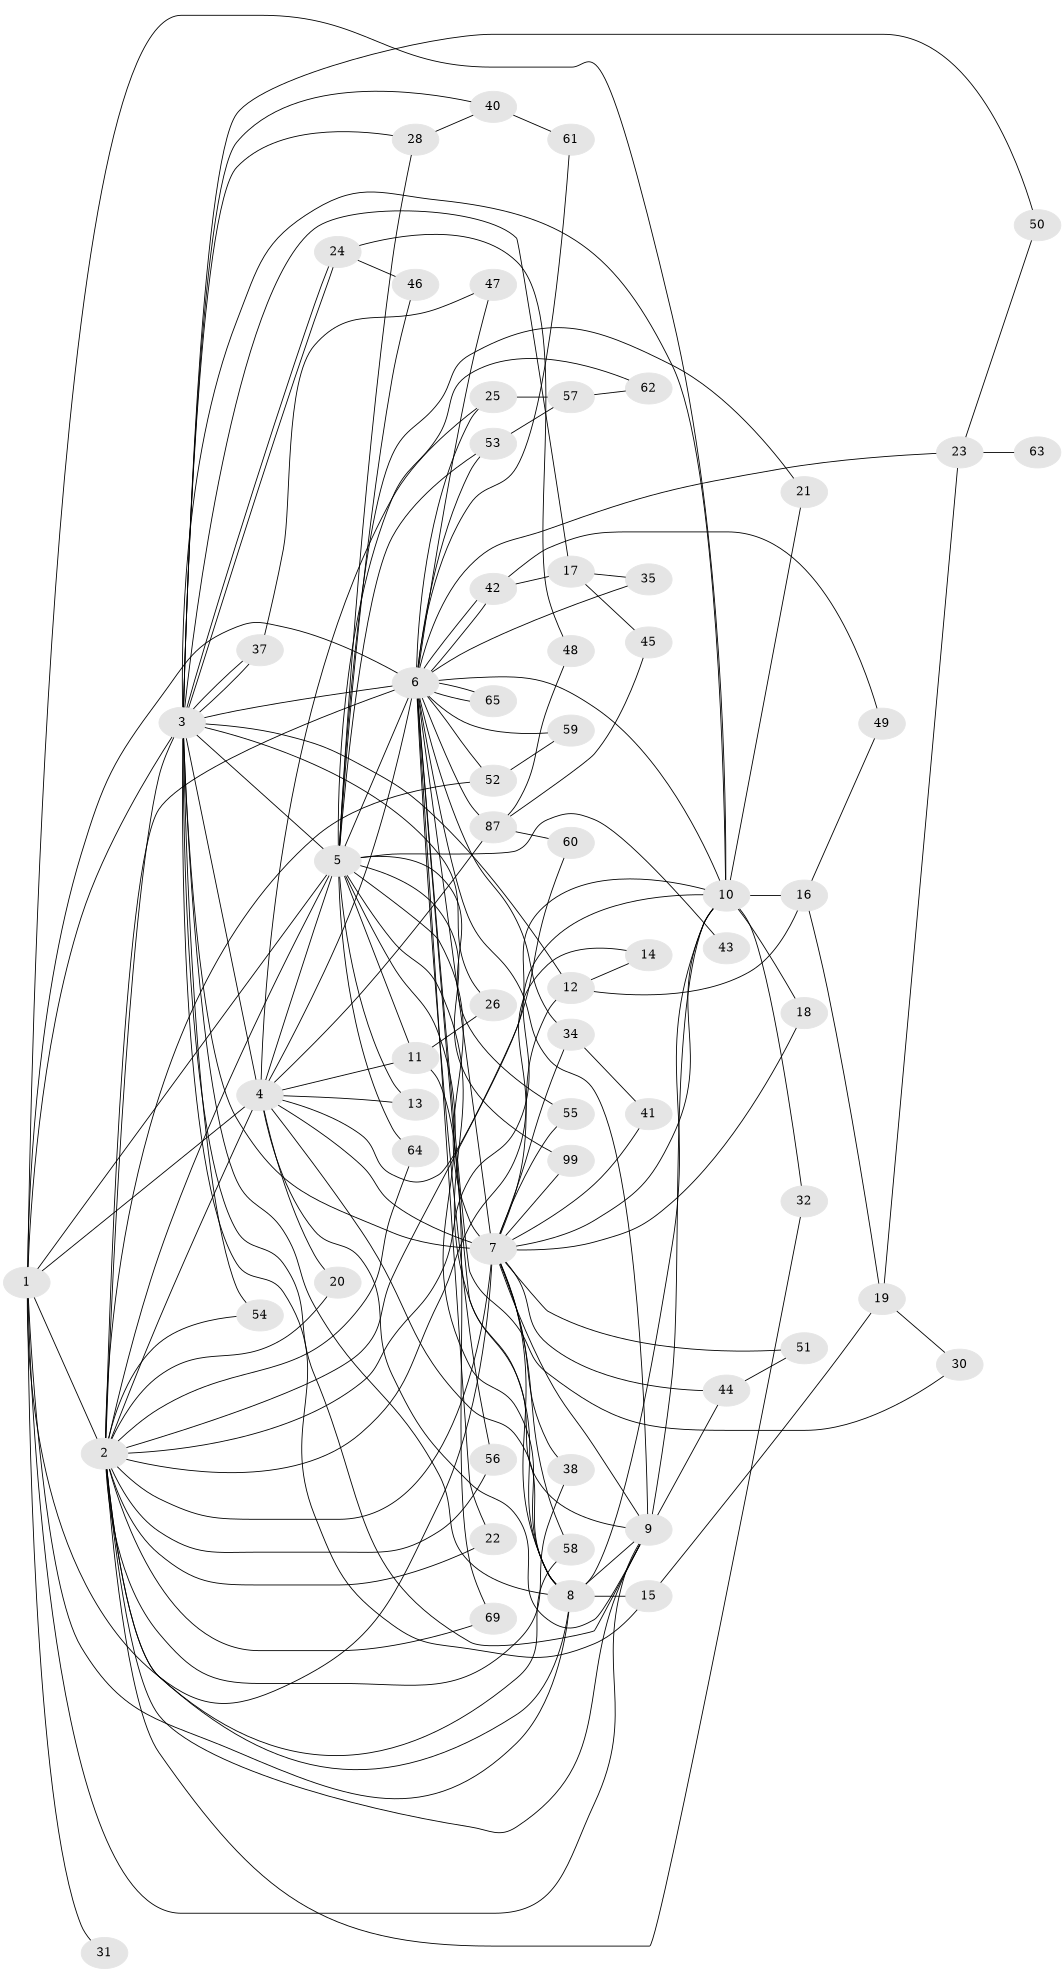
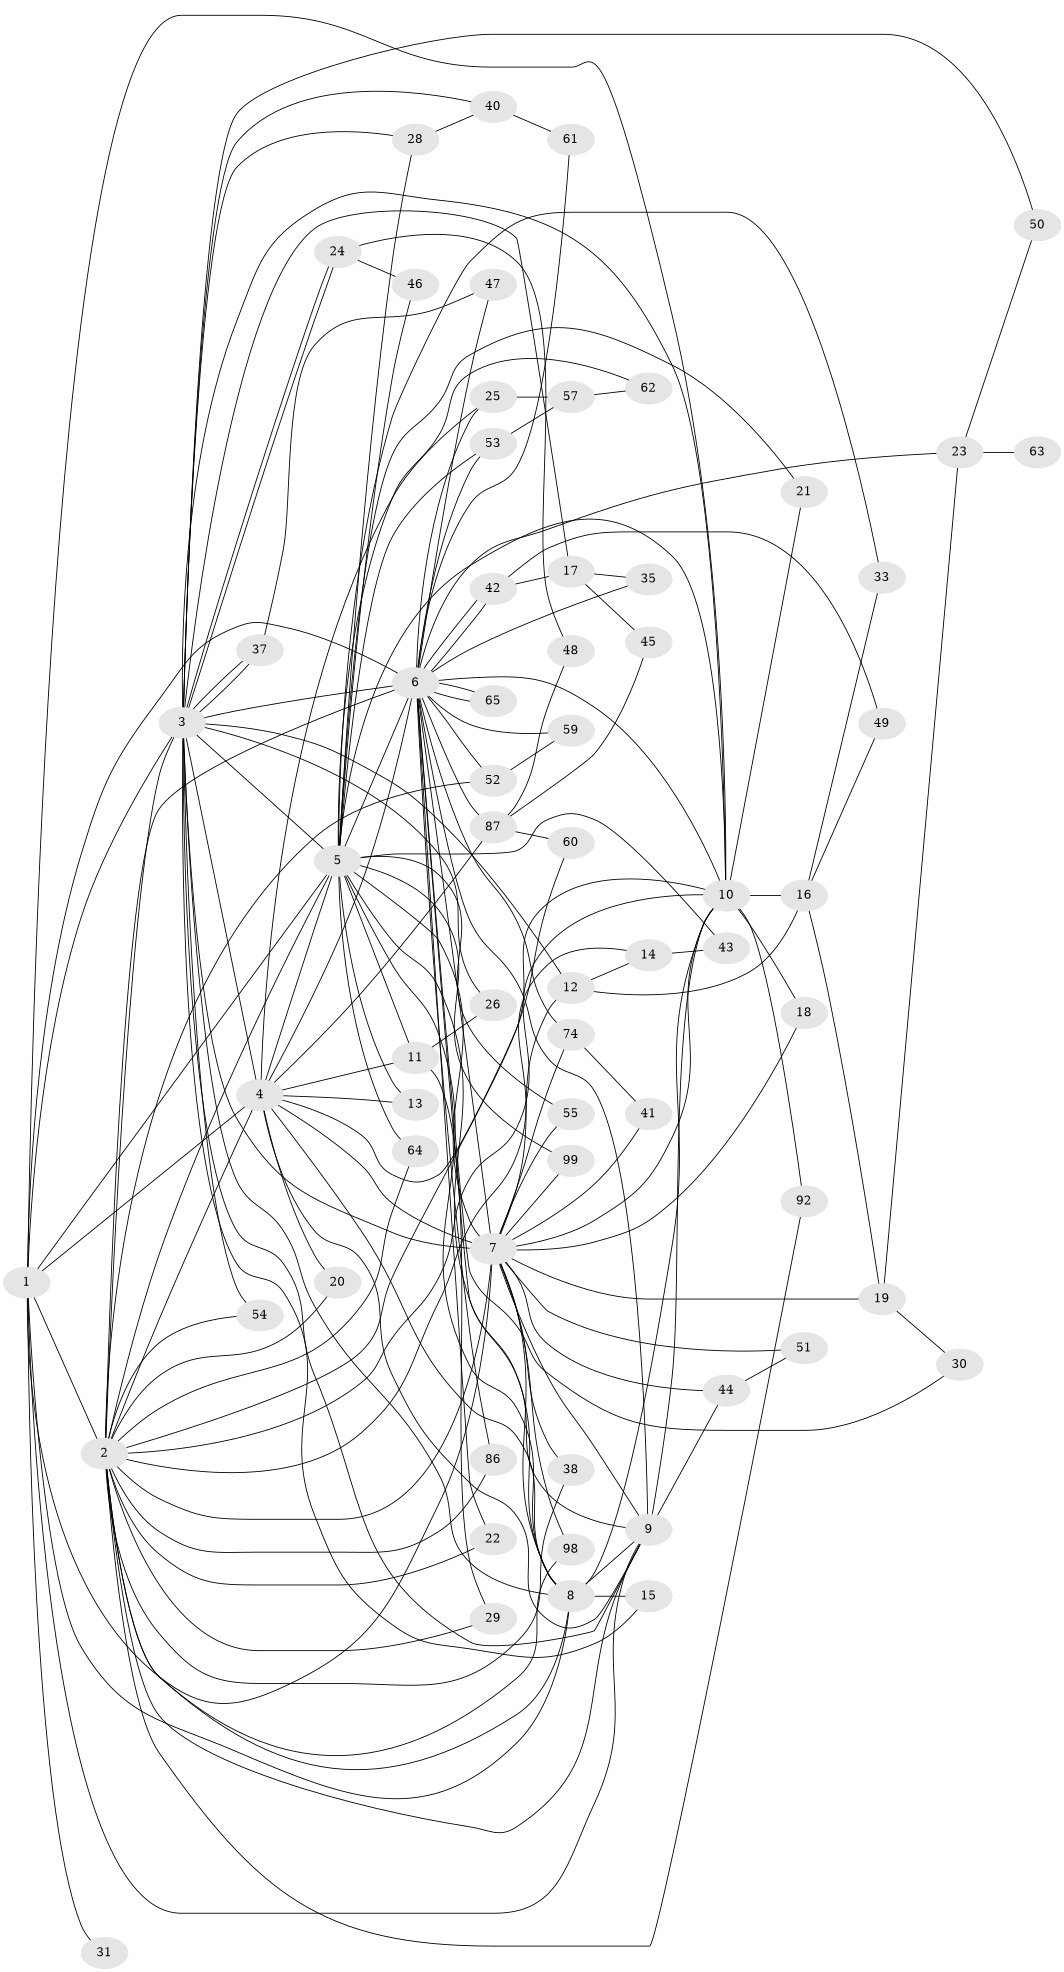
edge "5" -- "10": added
node "33": added
edge "43" -- "14": added
node "34": label "34" -> "74"
node "32": label "32" -> "92"
edge "19" -- "15": now "19" -- "7"
node "56": label "56" -> "86"
node "58": label "58" -> "98"
node "69": label "69" -> "29"
